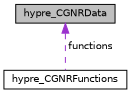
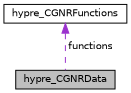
edge "hypre_CGNRFunctions" -> "hypre_CGNRData": reversed
